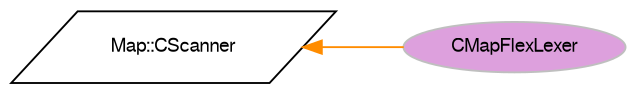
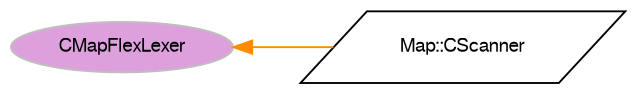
edge "CMapFlexLexer" -> "Map::CScanner": reversed
